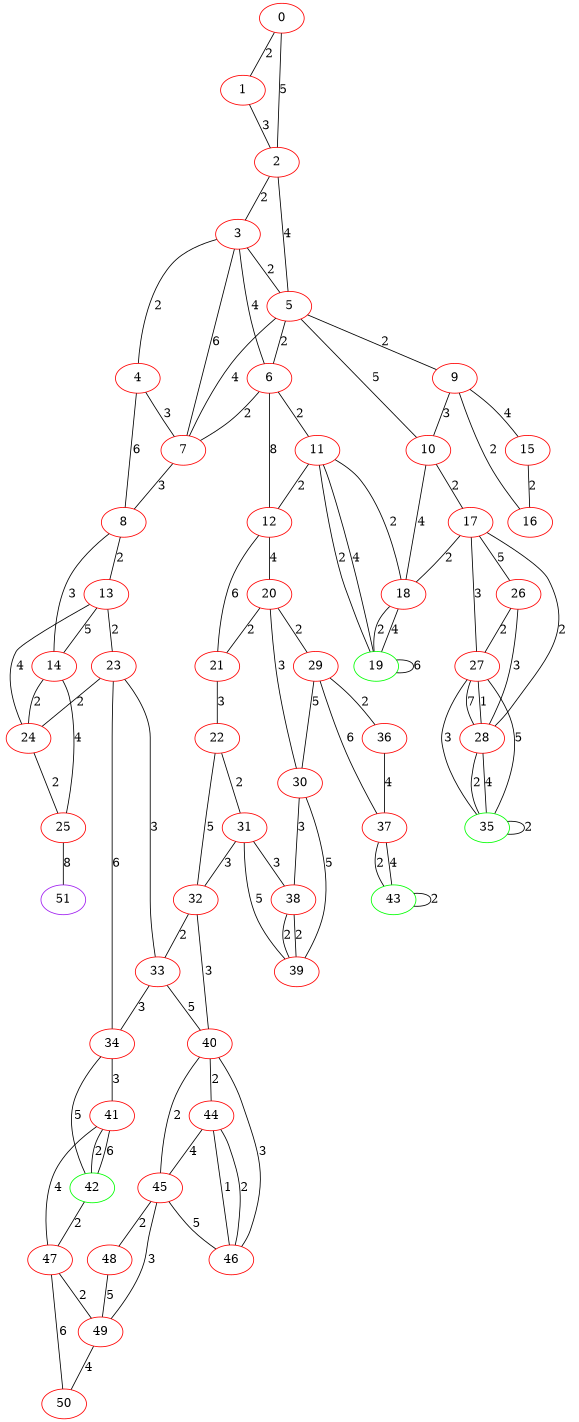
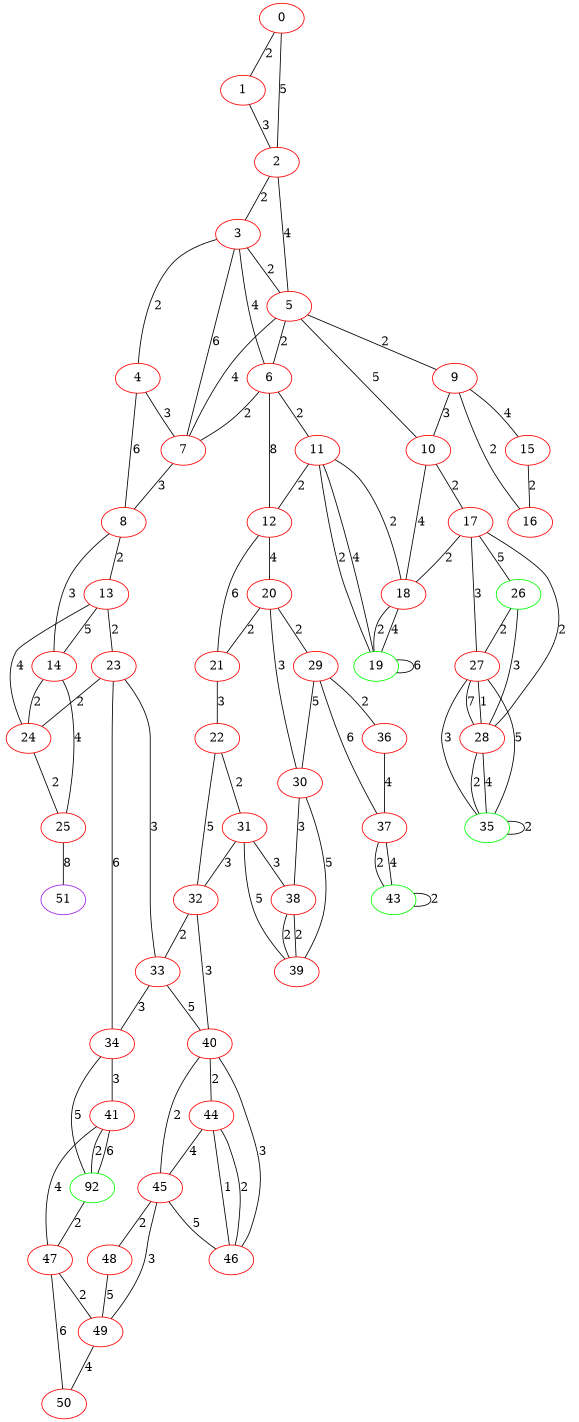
node "26": color red -> green
node "42": label "42" -> "92"
